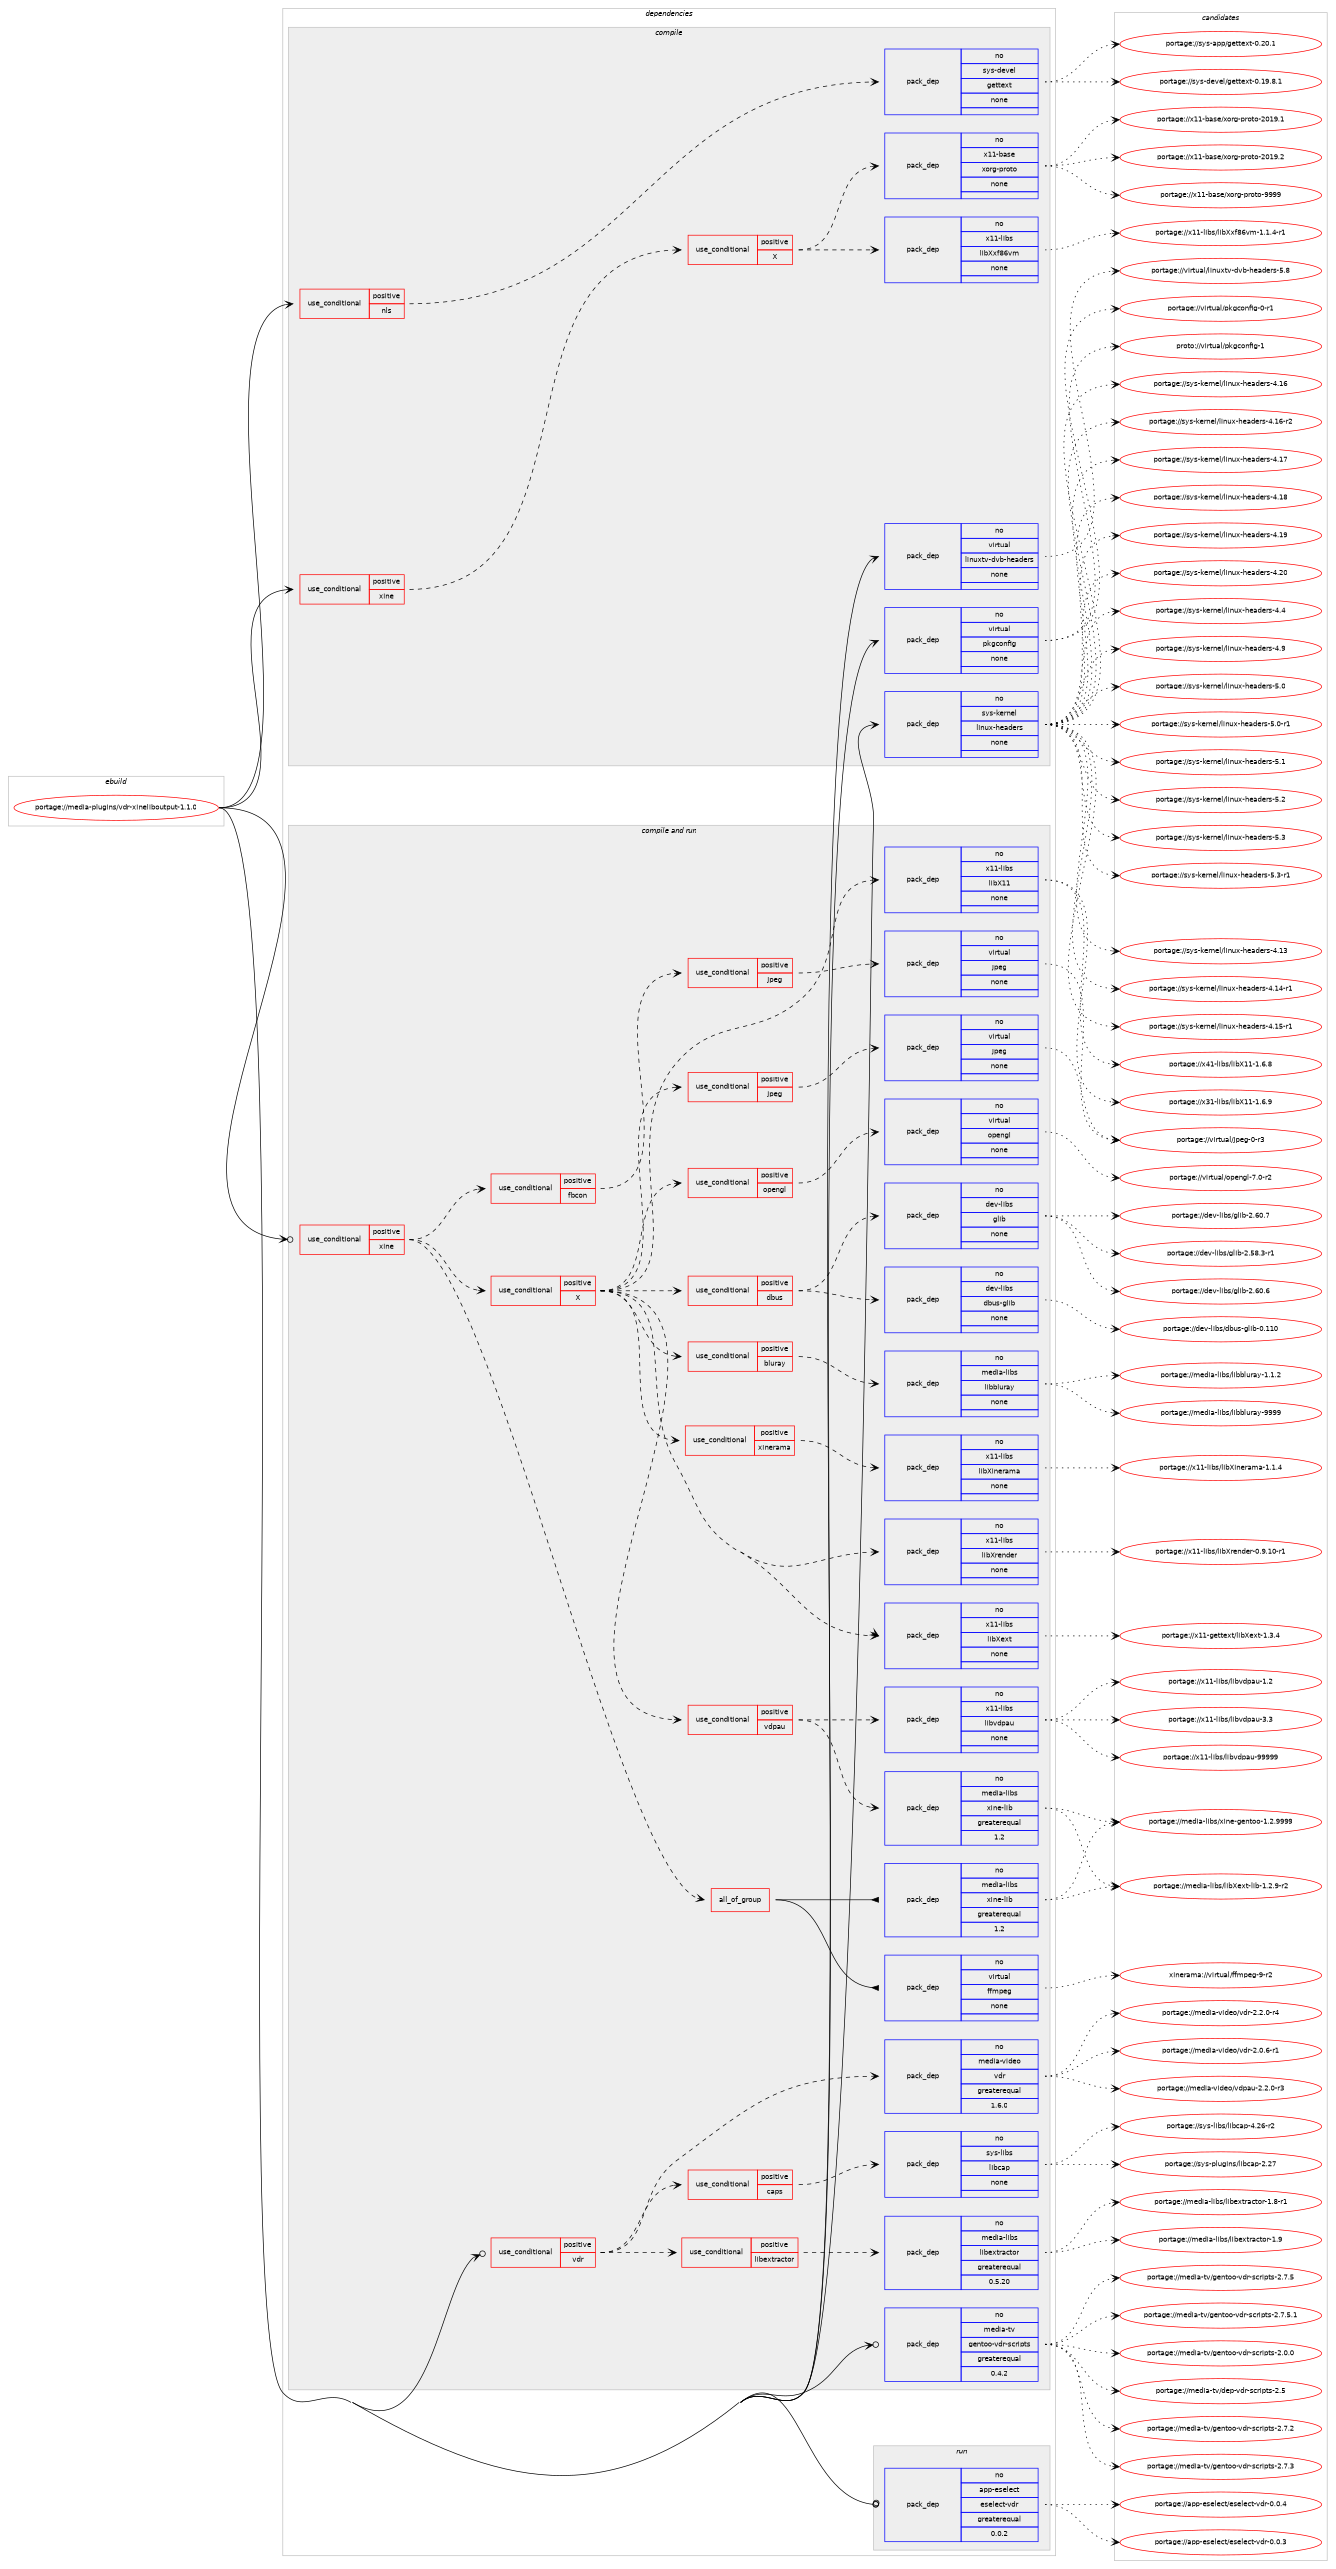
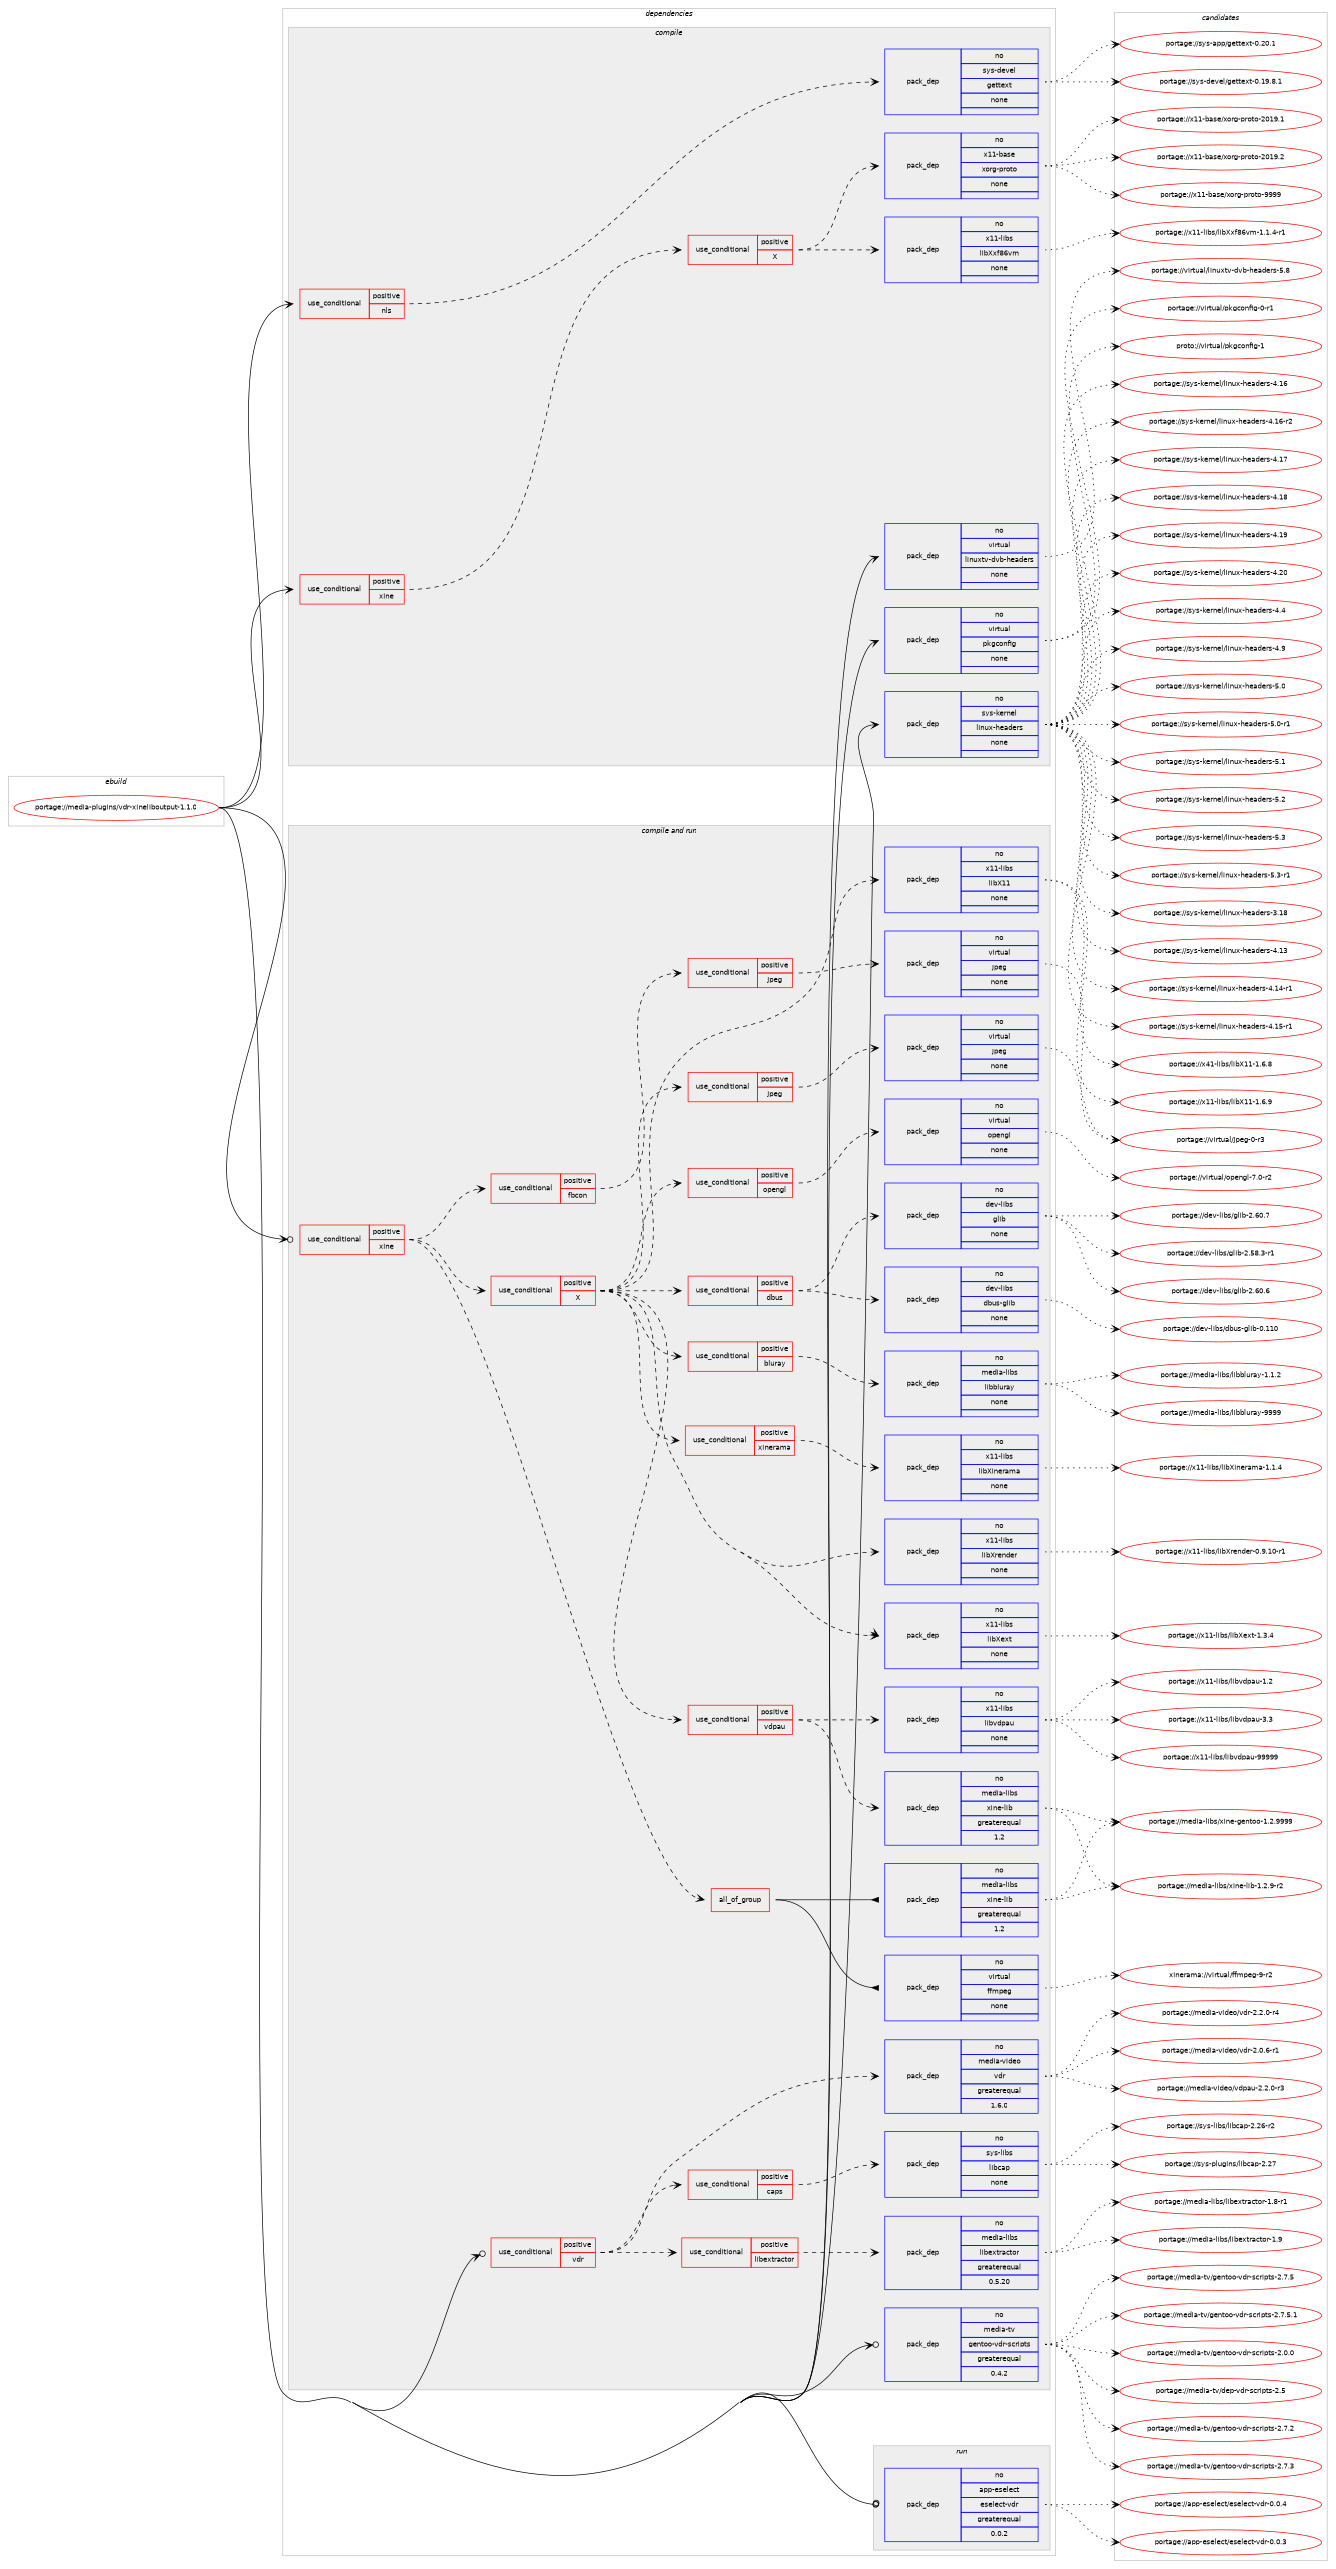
node "portage://sys-kernel/linux-headers-3.18": added
node "portage://x31-libs/libX11-1.6.9": label "portage://x31-libs/libX11-1.6.9" -> "portage://x11-libs/libX11-1.6.9"
node "portage://x11-gettext/libXext-1.3.4": label "portage://x11-gettext/libXext-1.3.4" -> "portage://x11-libs/libXext-1.3.4"
node "portage://media-libs/libXext-lib-1.2.9-r2": label "portage://media-libs/libXext-lib-1.2.9-r2" -> "portage://media-libs/xine-lib-1.2.9-r2"
node "portage://sys-libs/libcap-4.26-r2": label "portage://sys-libs/libcap-4.26-r2" -> "portage://sys-libs/libcap-2.26-r2"
